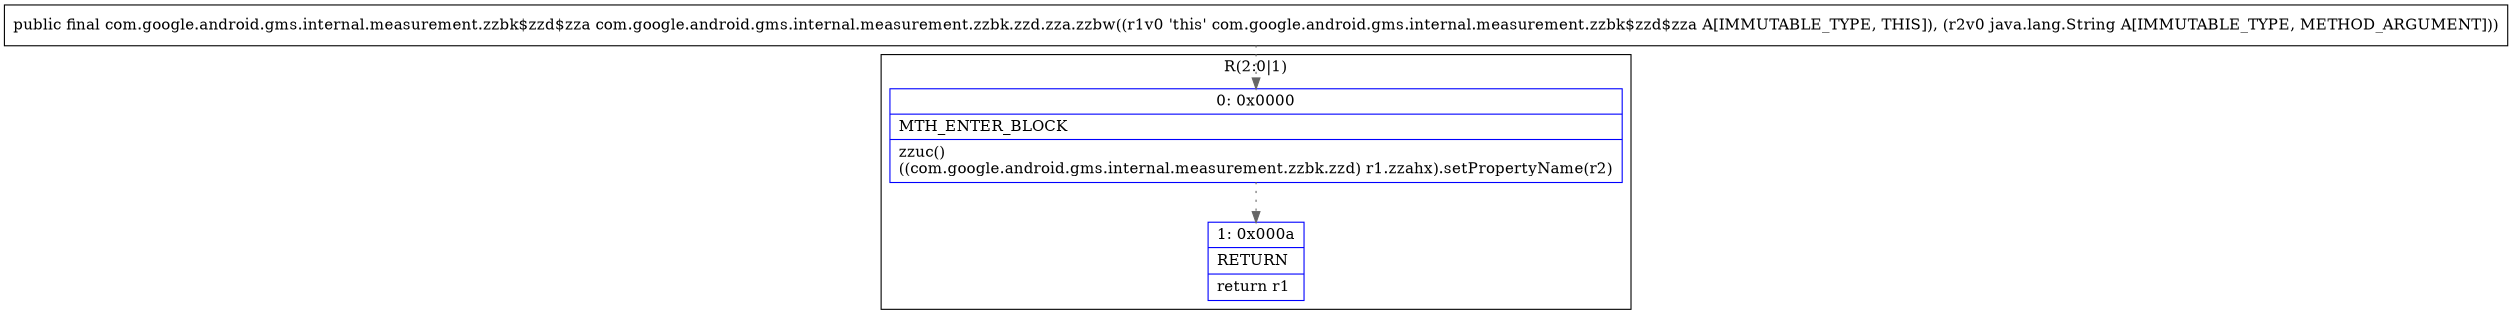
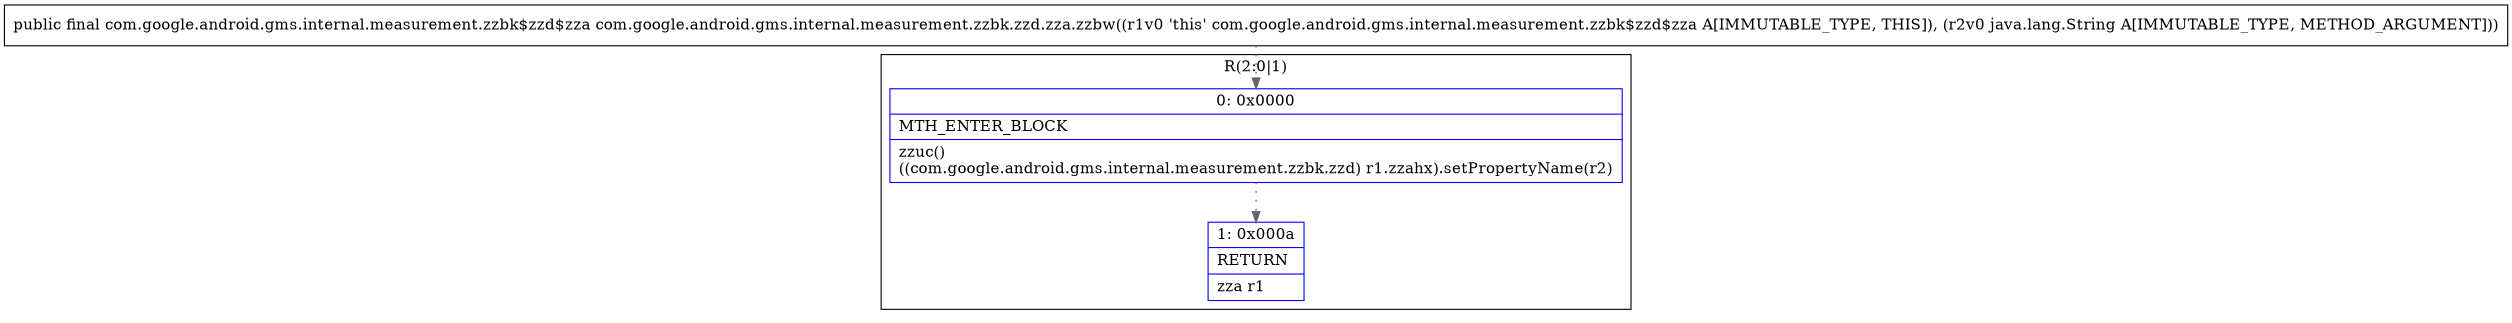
node "1: 0x000a": text "return r1" -> "zza r1"
